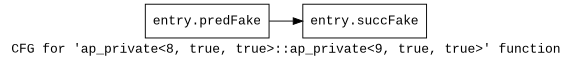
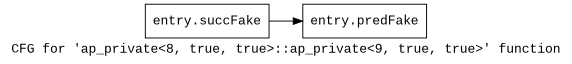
edge "entry.predFake" -> "entry.succFake": reversed
